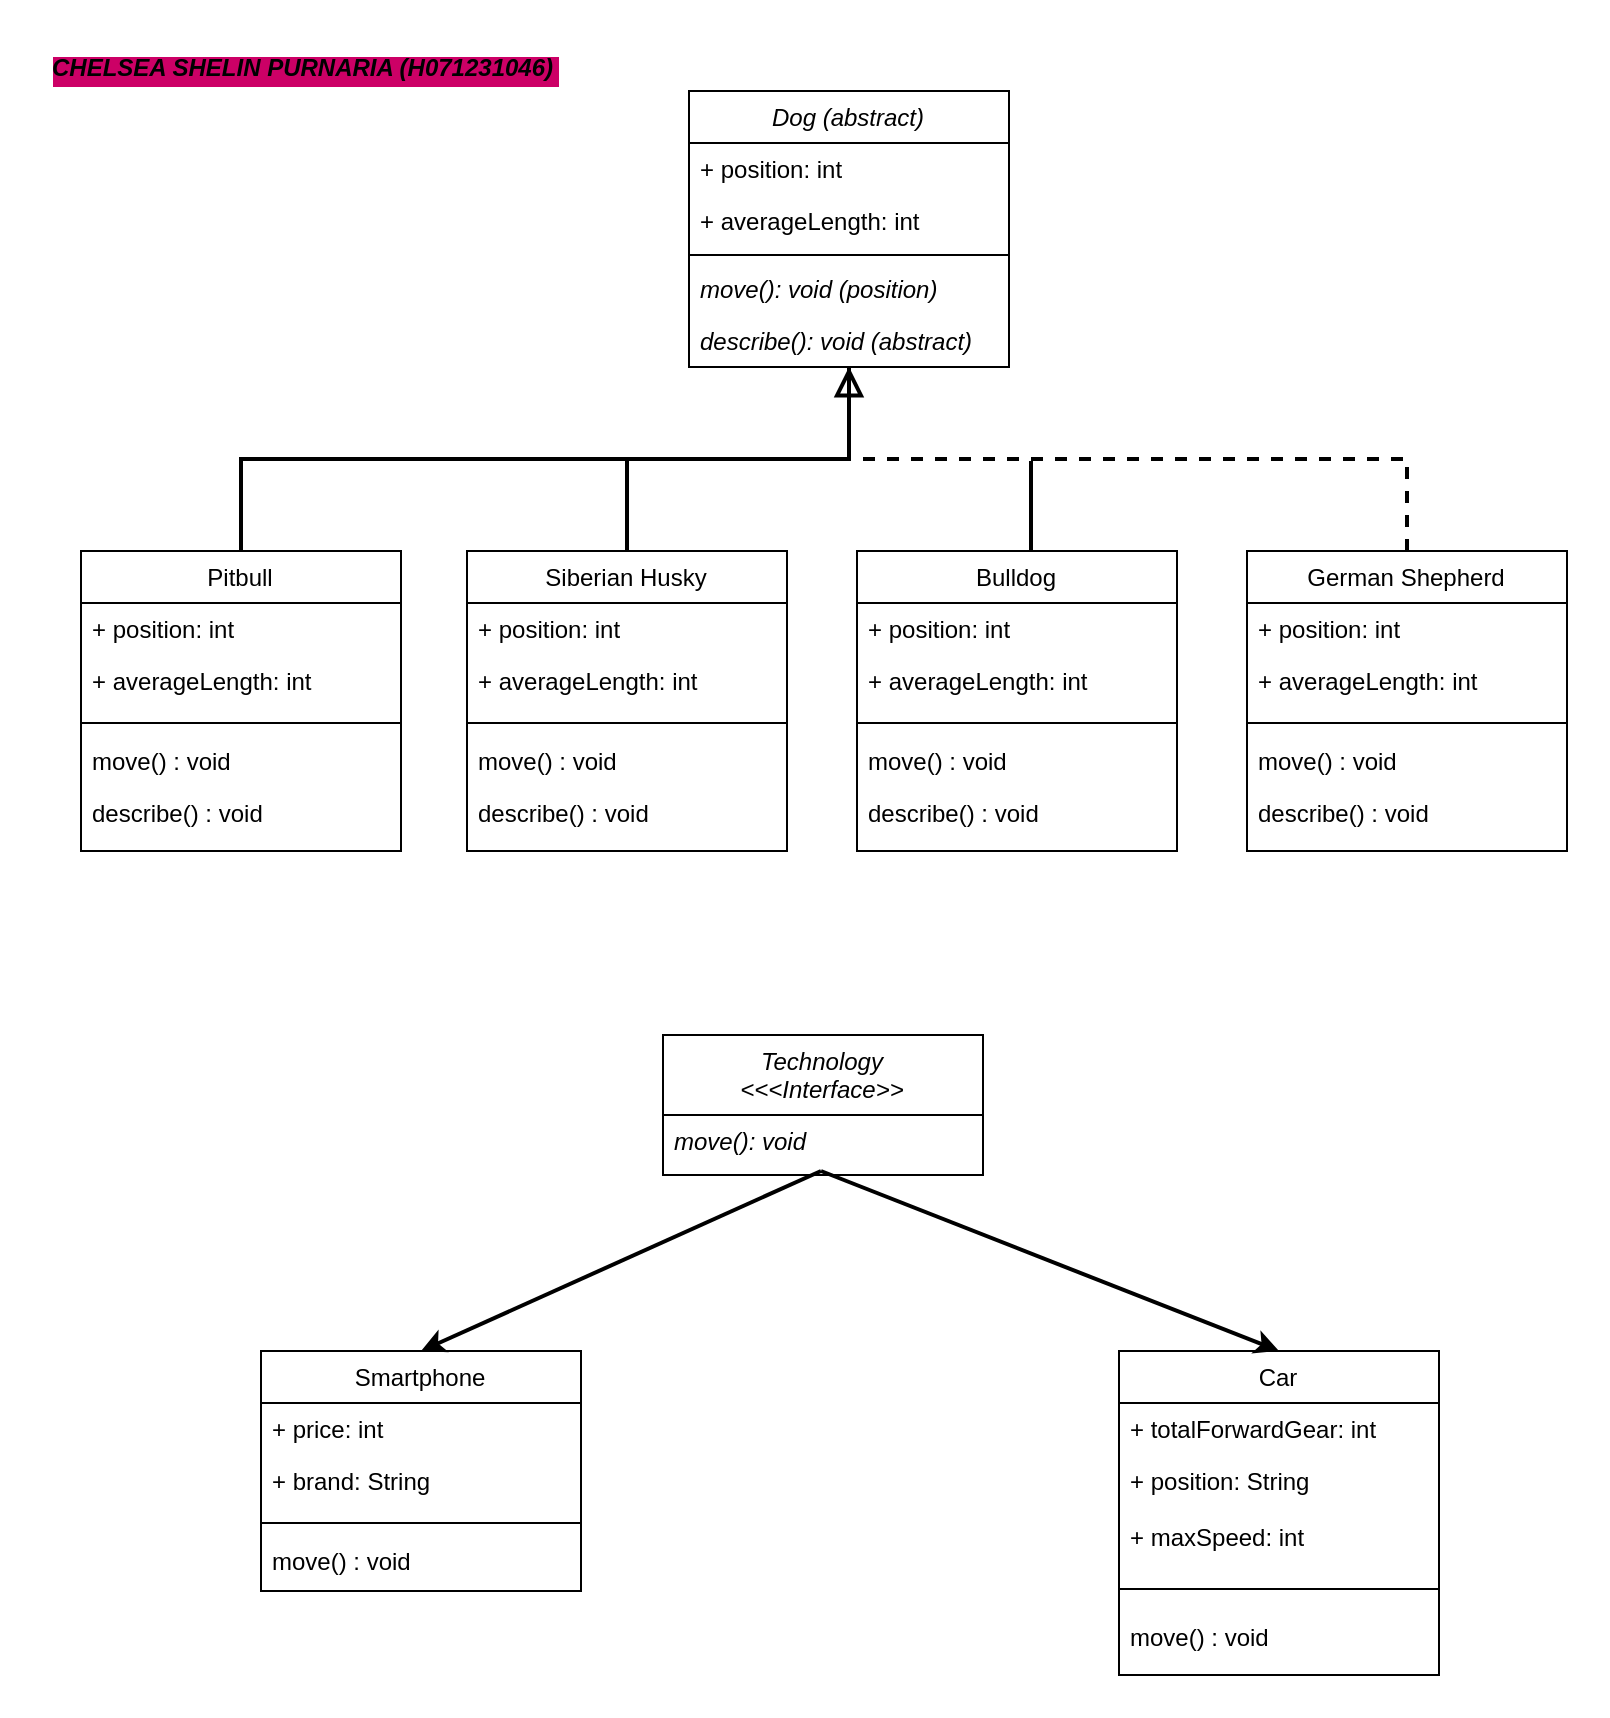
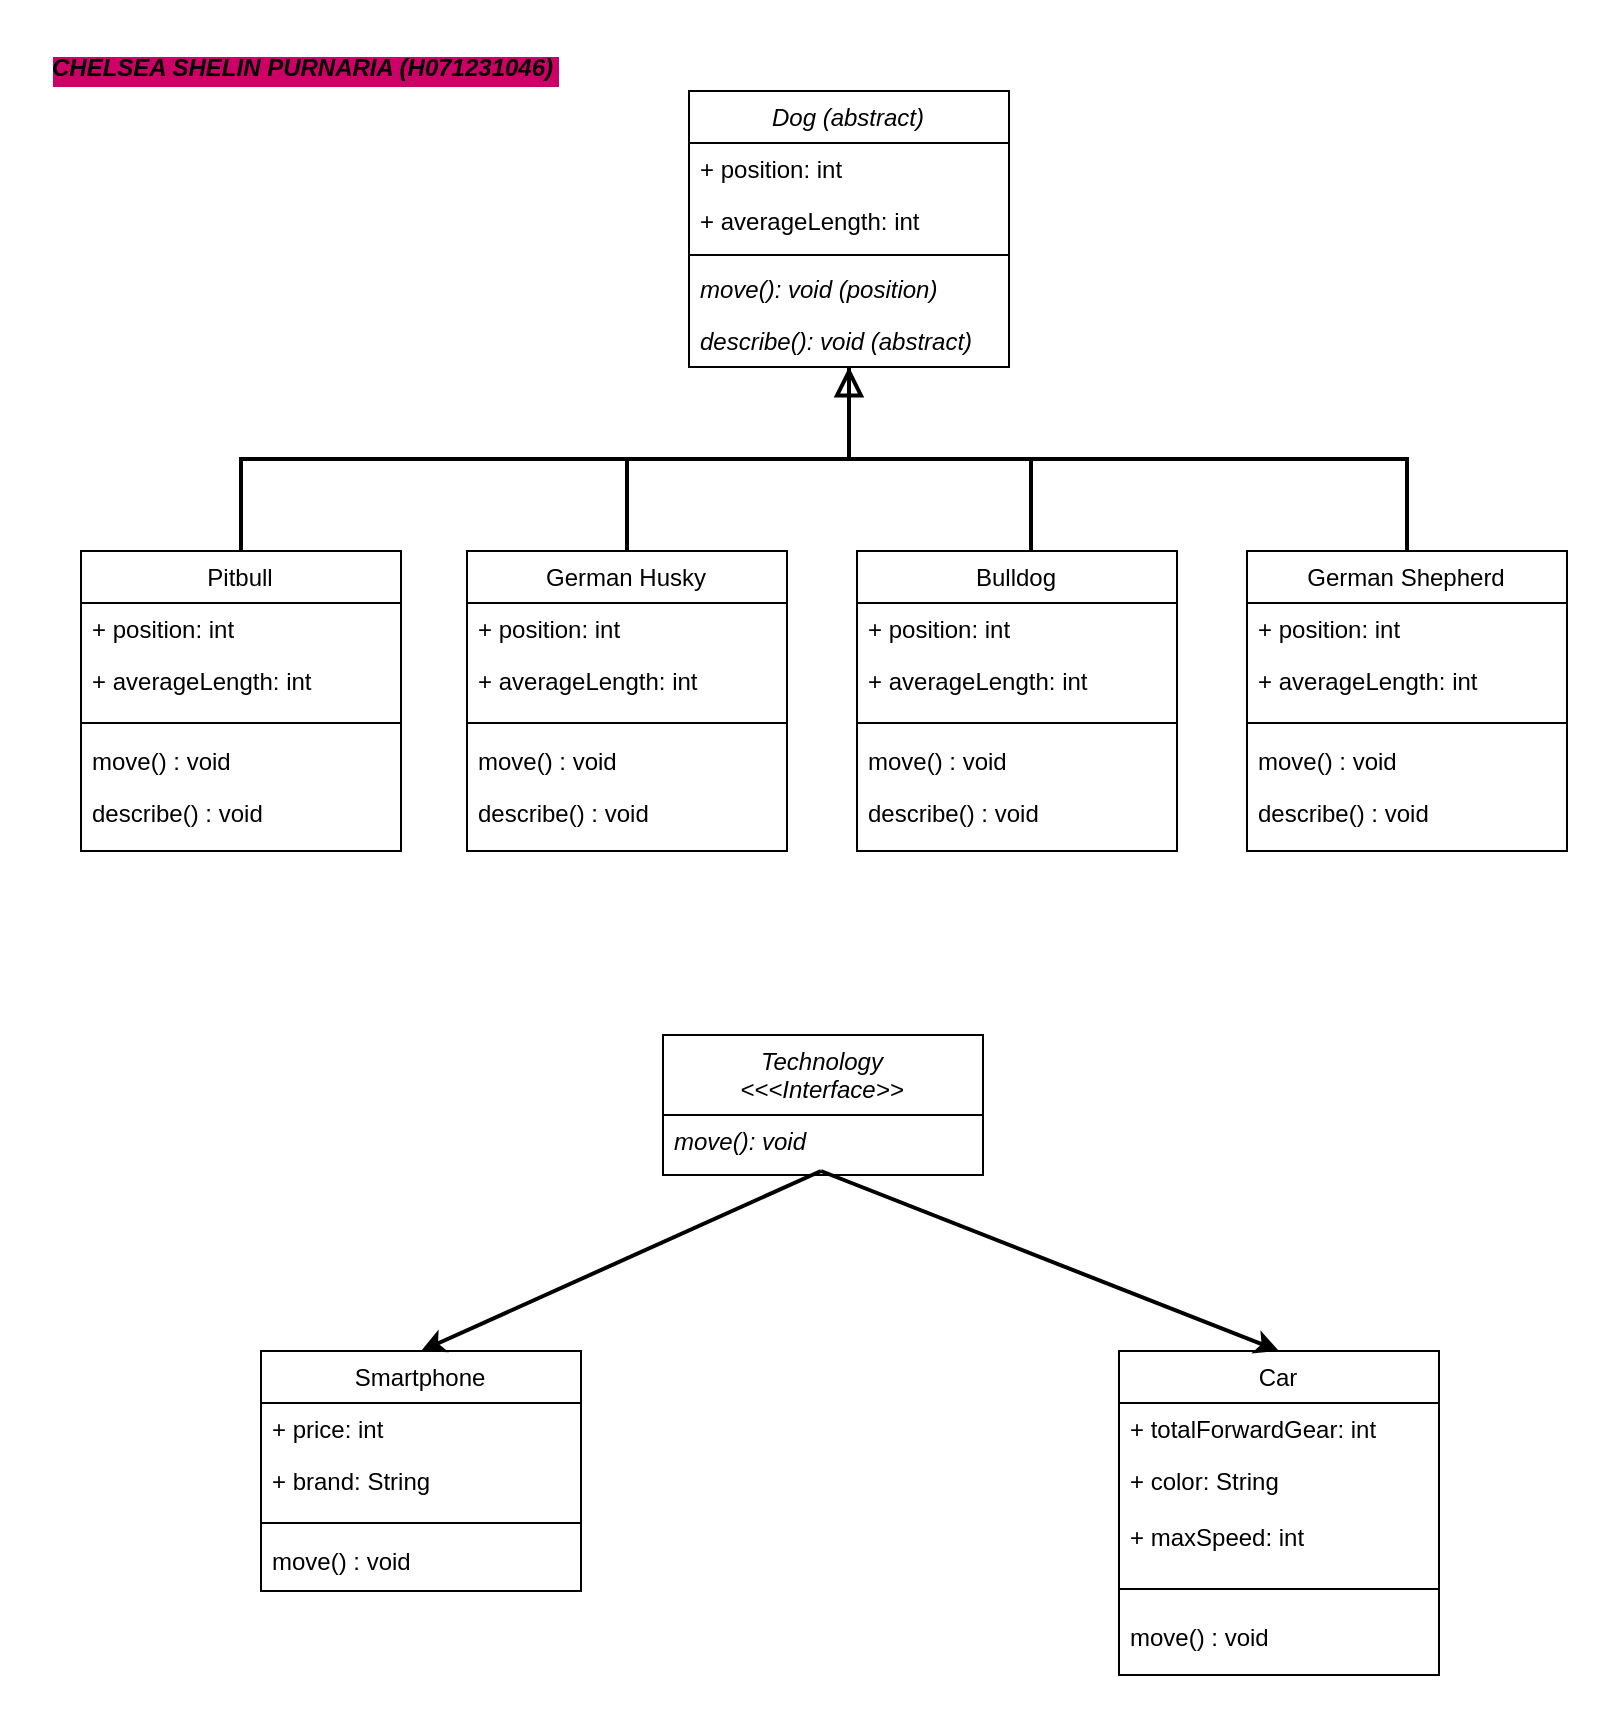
edge "German Shepherd" -> "Dog (abstract)": style dashed -> solid
node "Siberian Husky": label "Siberian Husky" -> "German Husky"
node "+ position: String": label "+ position: String" -> "+ color: String"
